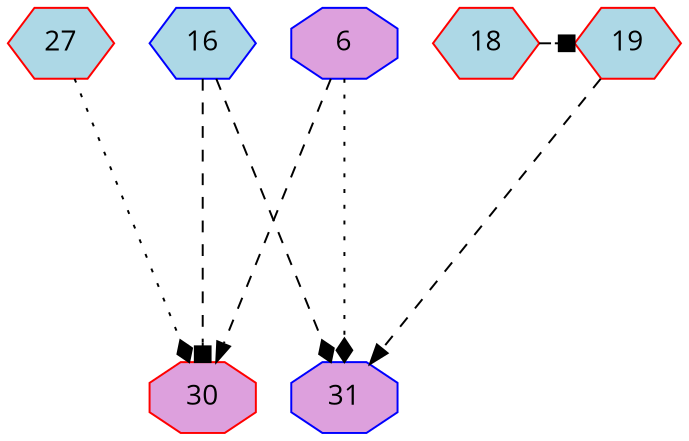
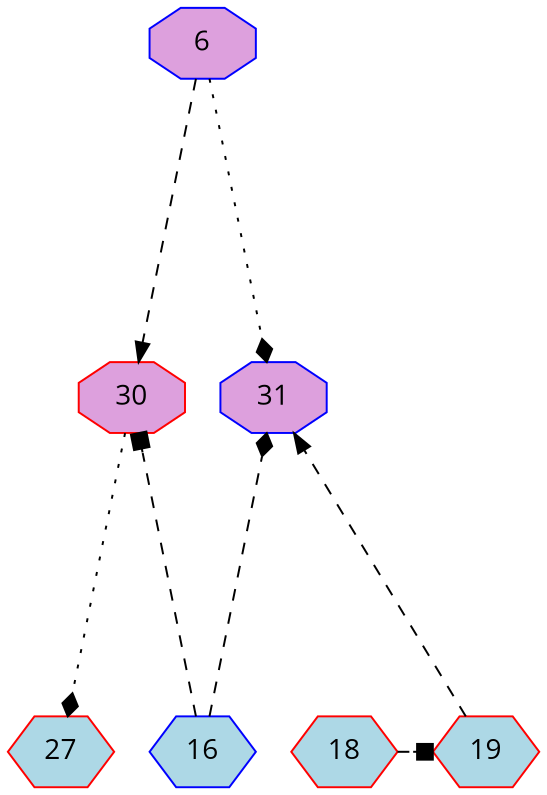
edge "27" -> "30": reversed
